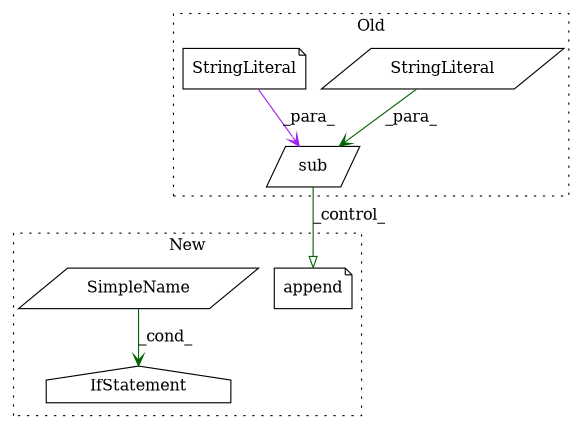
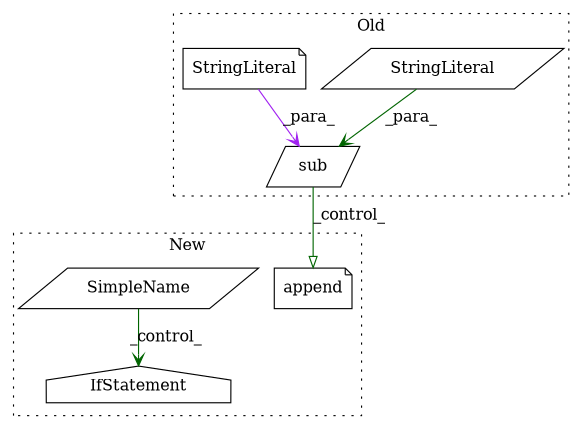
edge "SimpleName" -> "IfStatement": label "_cond_" -> "_control_"
